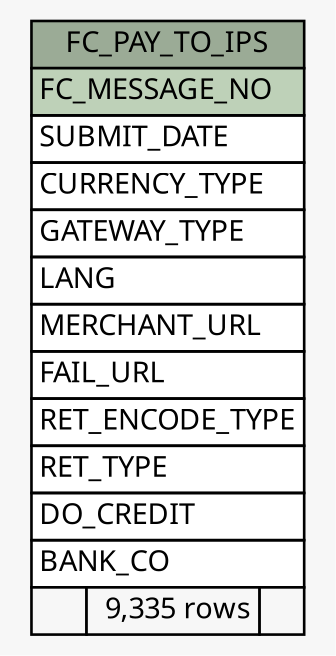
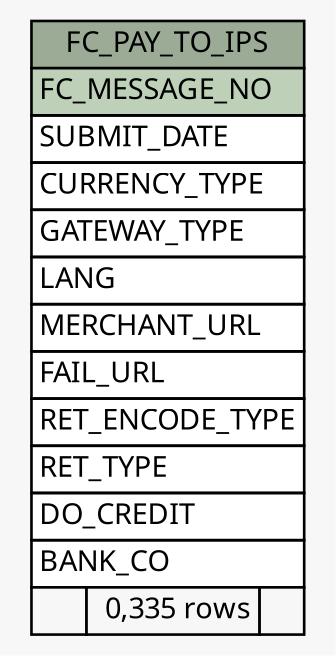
node "FC_PAY_TO_IPS": text "9,335 rows" -> "0,335 rows"
